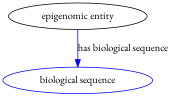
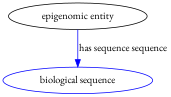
edge "epigenomic entity" -> "biological sequence": label "has biological sequence" -> "has sequence sequence"
